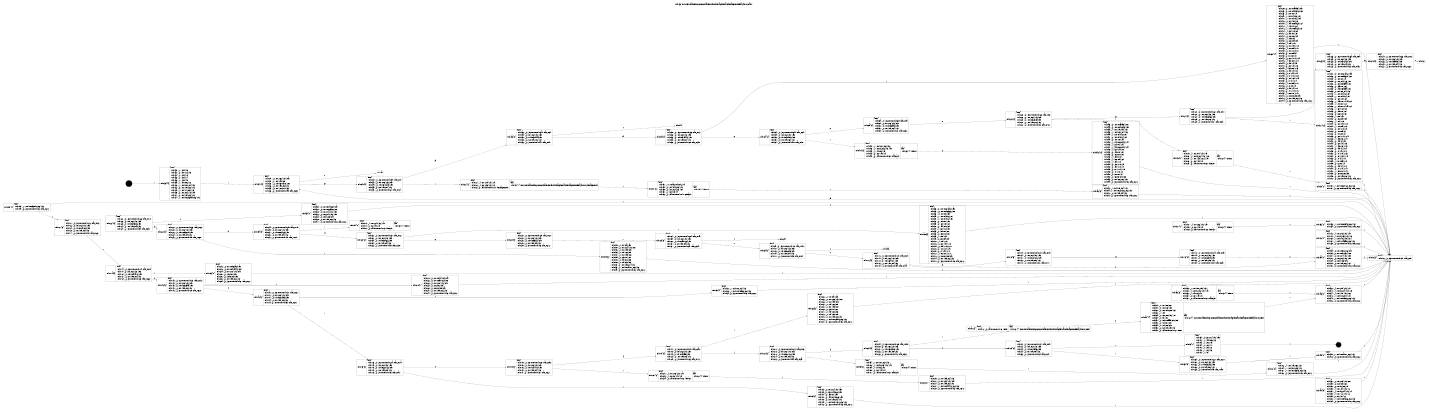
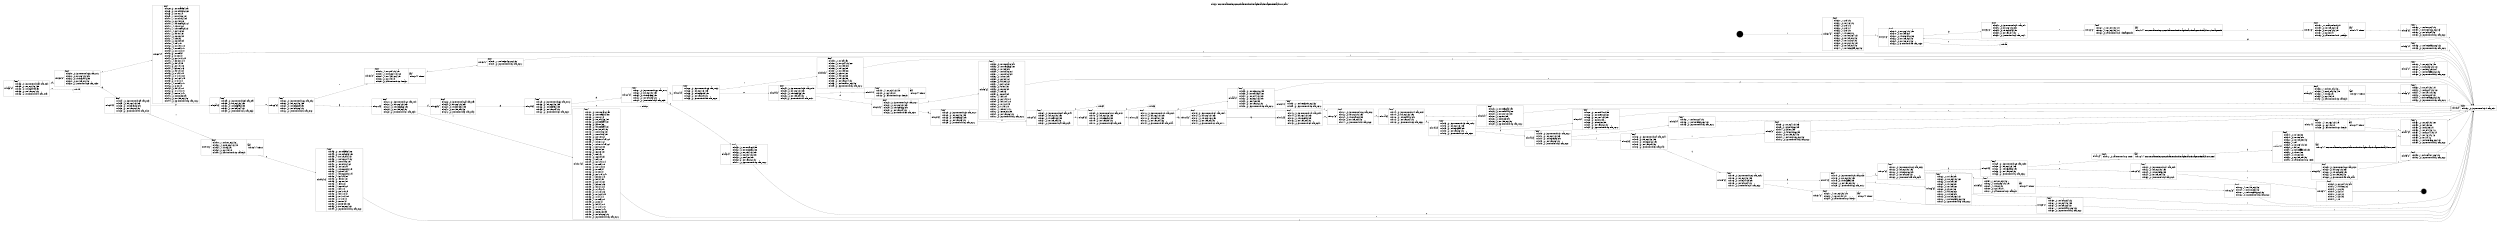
edge "0x40164e [25]" -> "0x401667 [25]": added, label "23"
edge "0x401592 [22]" -> "0x4015a8 [22]": removed, label "29"
edge "0x401d27 [12]" -> "0x401d33 [12]": now "0x401d27 [12]" -> "0x401aa7 [39]"
edge "0x401748 [25]" -> "0x401a0a [27]": now "0x401748 [25]" -> "0x401761 [25]"
edge "0x401a7b [44]" -> "0x401a3c [31]": now "0x401a7b [44]" -> "0x401aa7 [39]"
